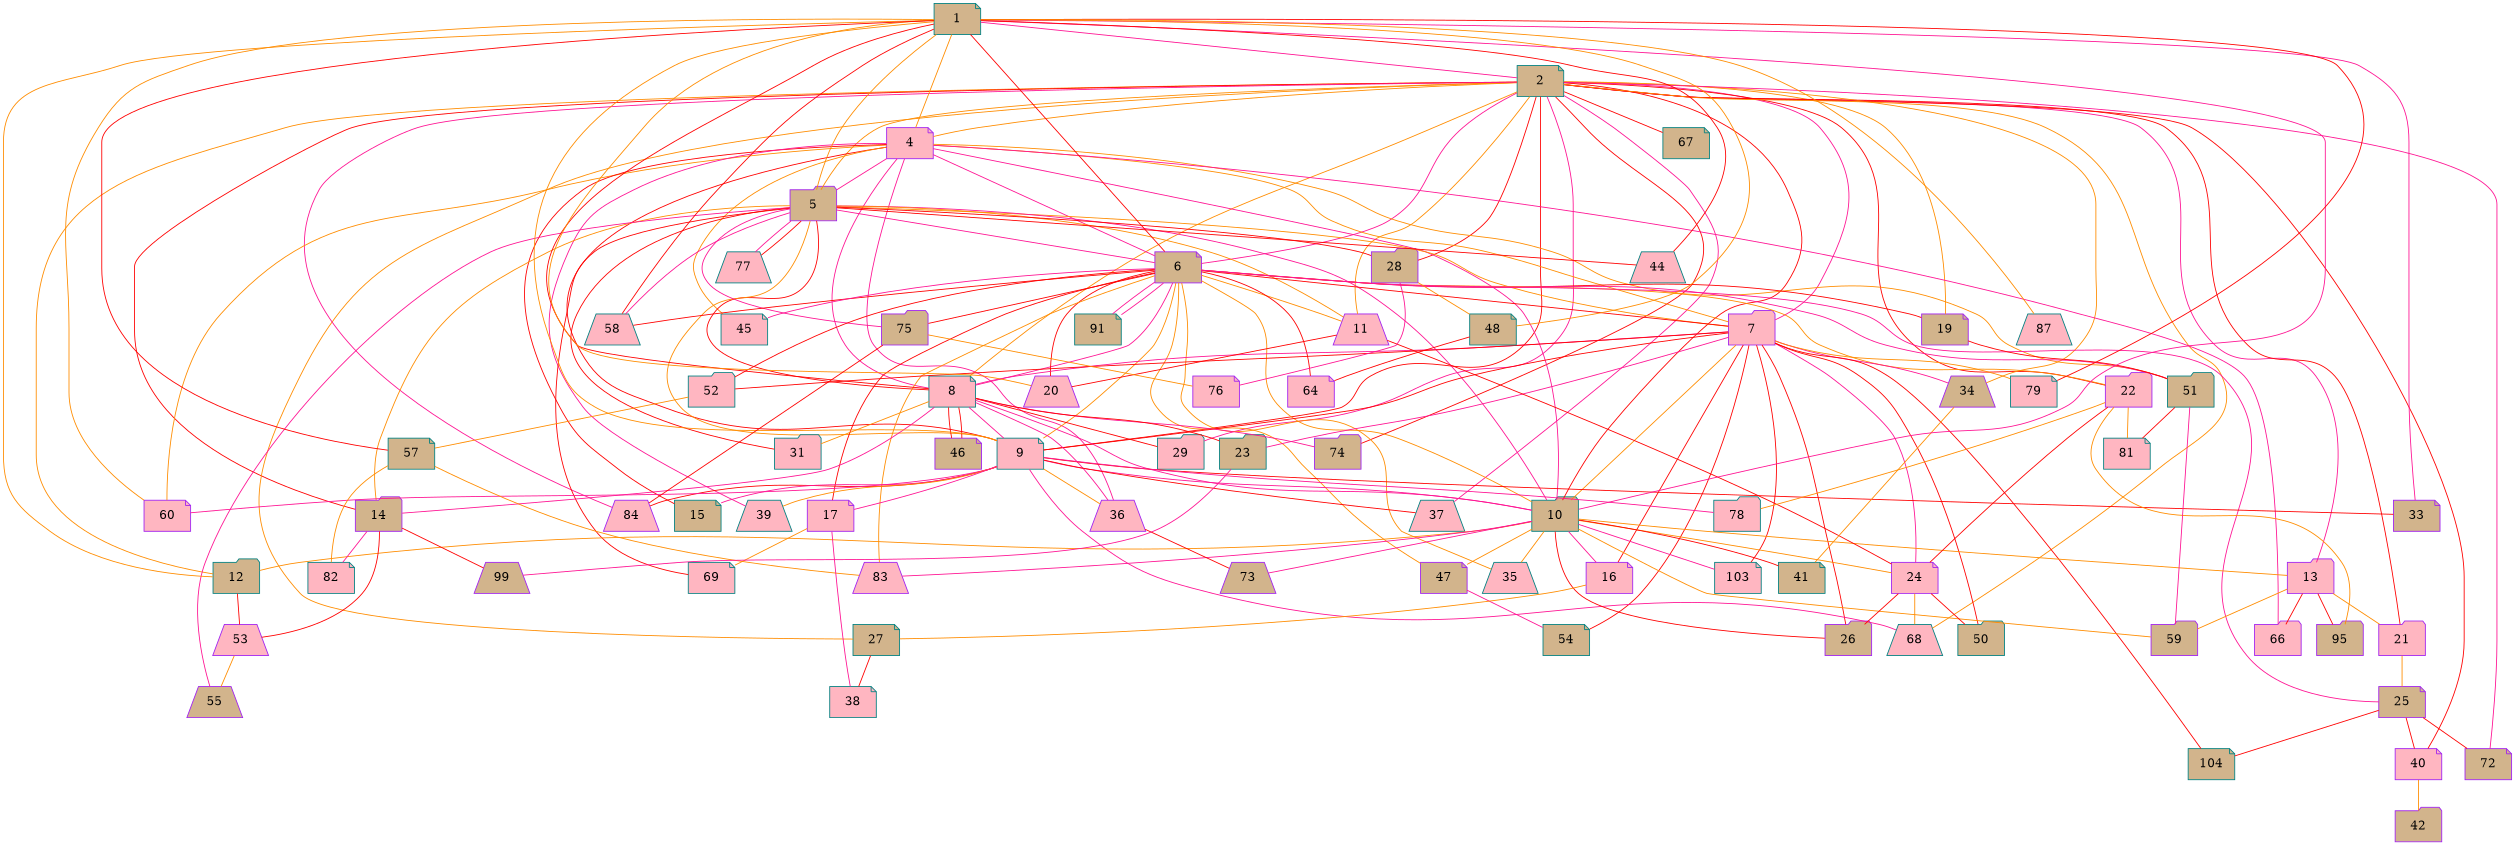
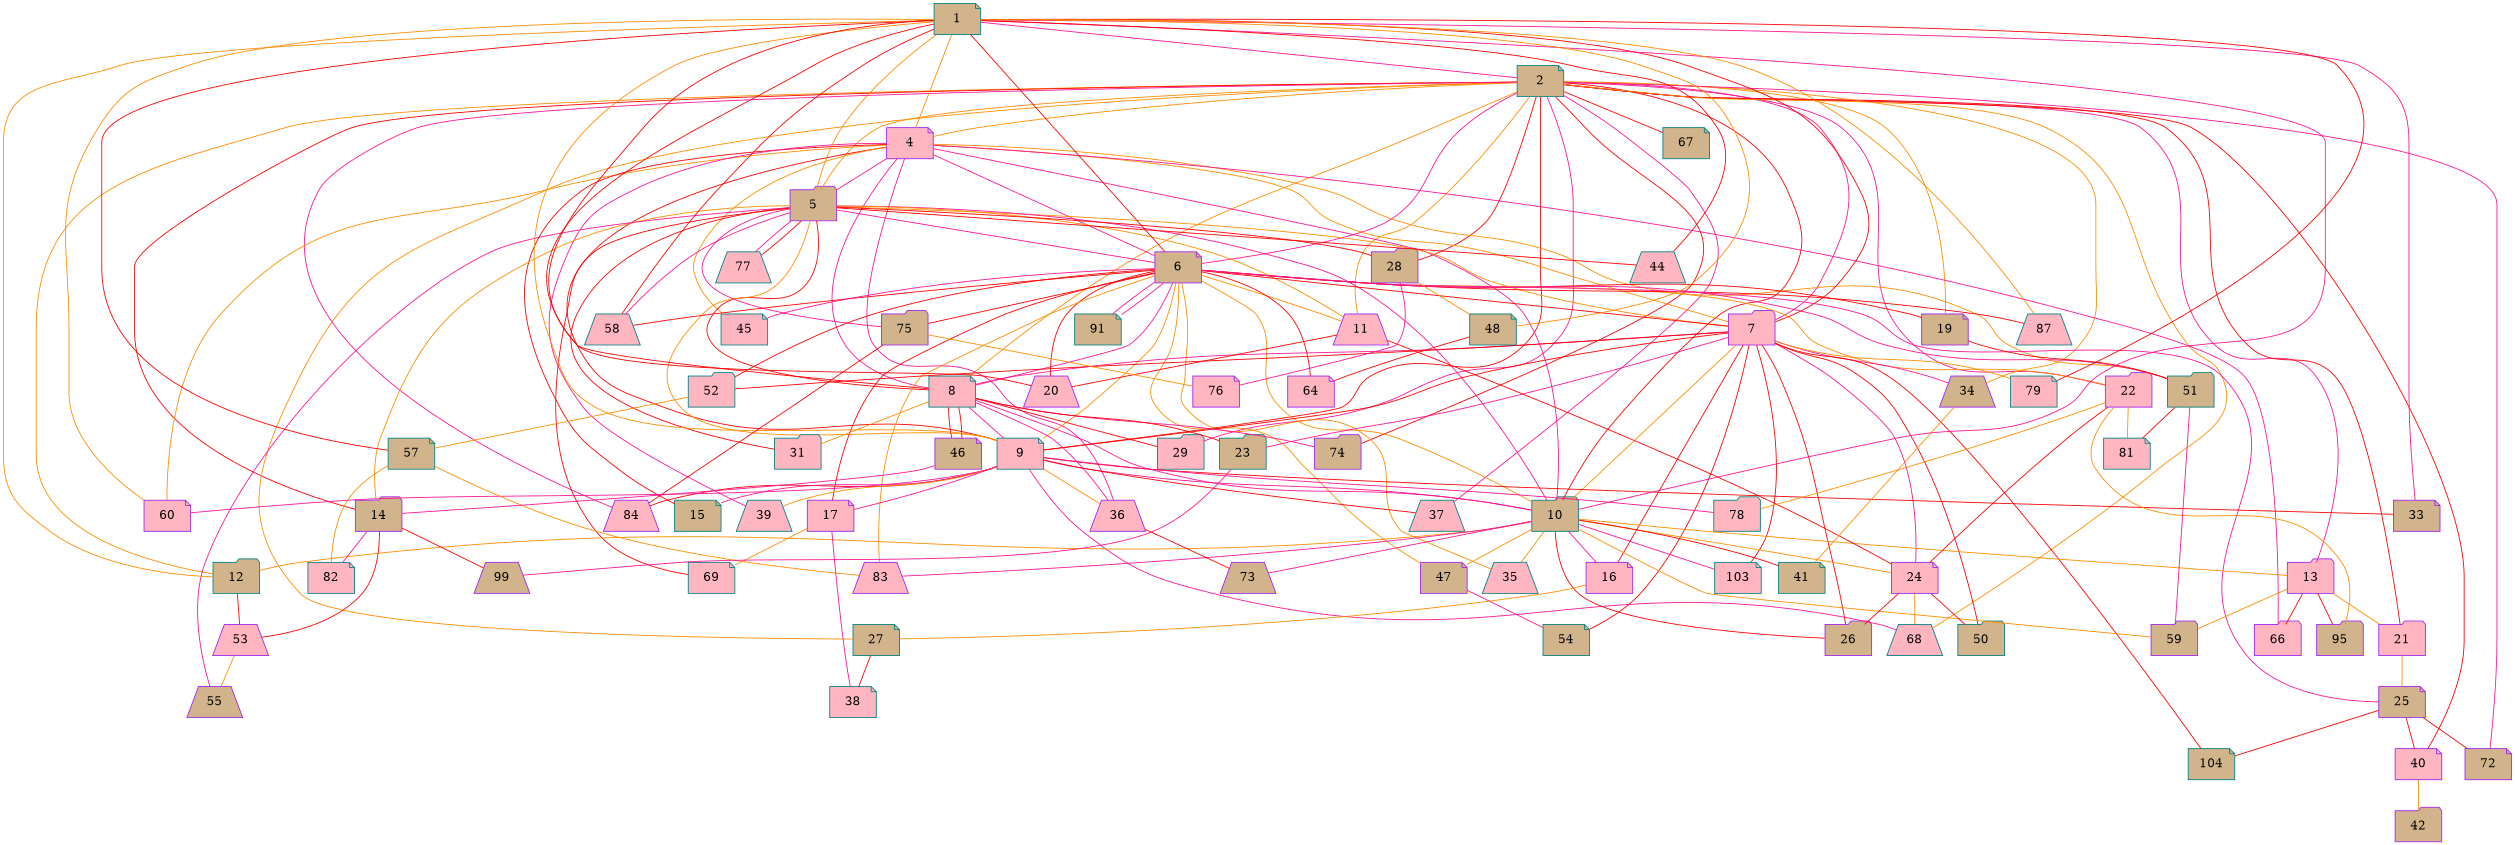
edge "1" -- "7": added
edge "2" -- "22": color red -> deeppink
edge "1" -- "20": color darkorange -> red
edge "6" -- "87": added
edge "8" -- "14": now "46" -- "14"
